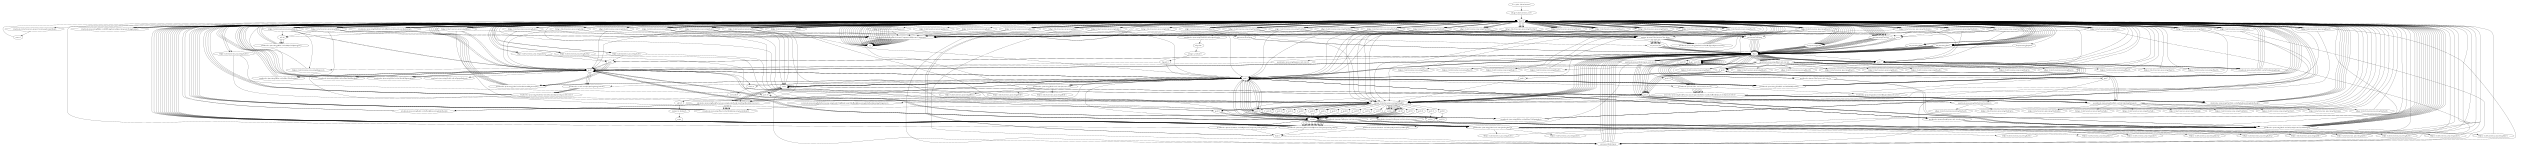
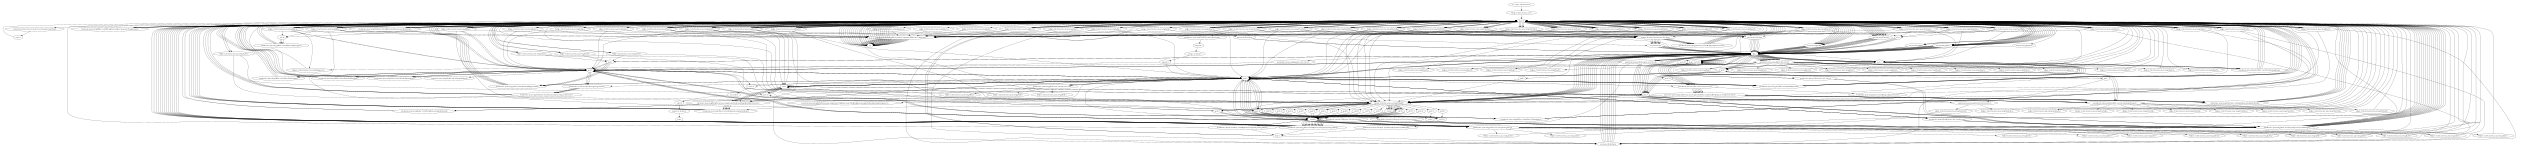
node "fieldput <ColorConversion: javax.swing.JPanel L>": added
